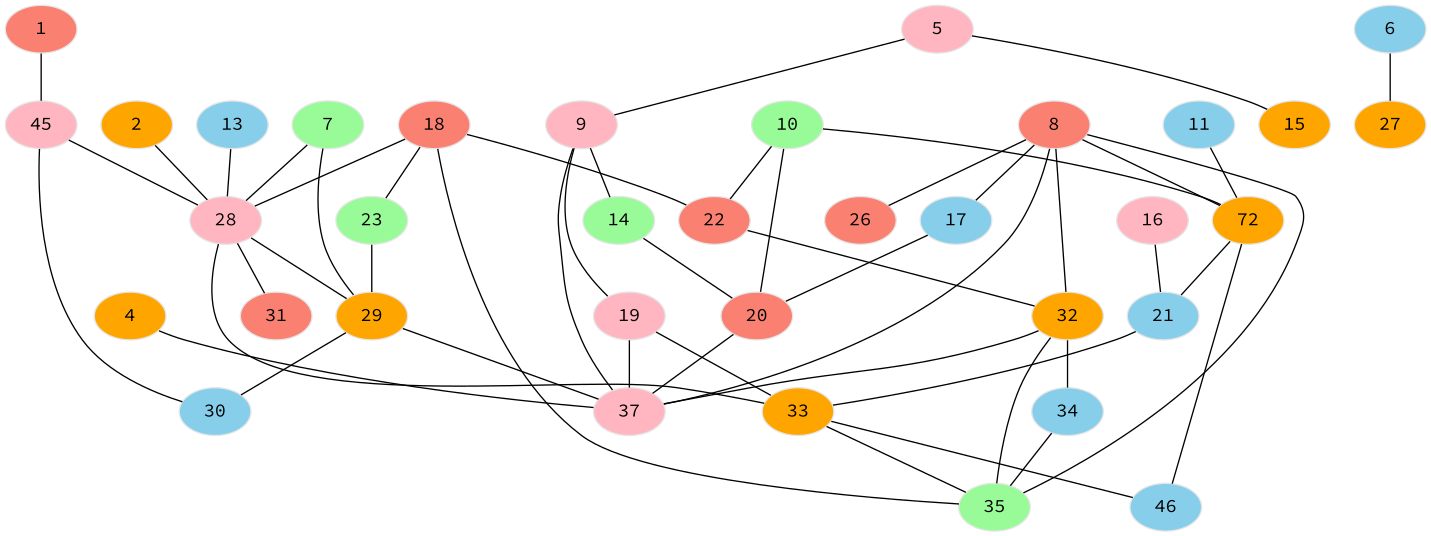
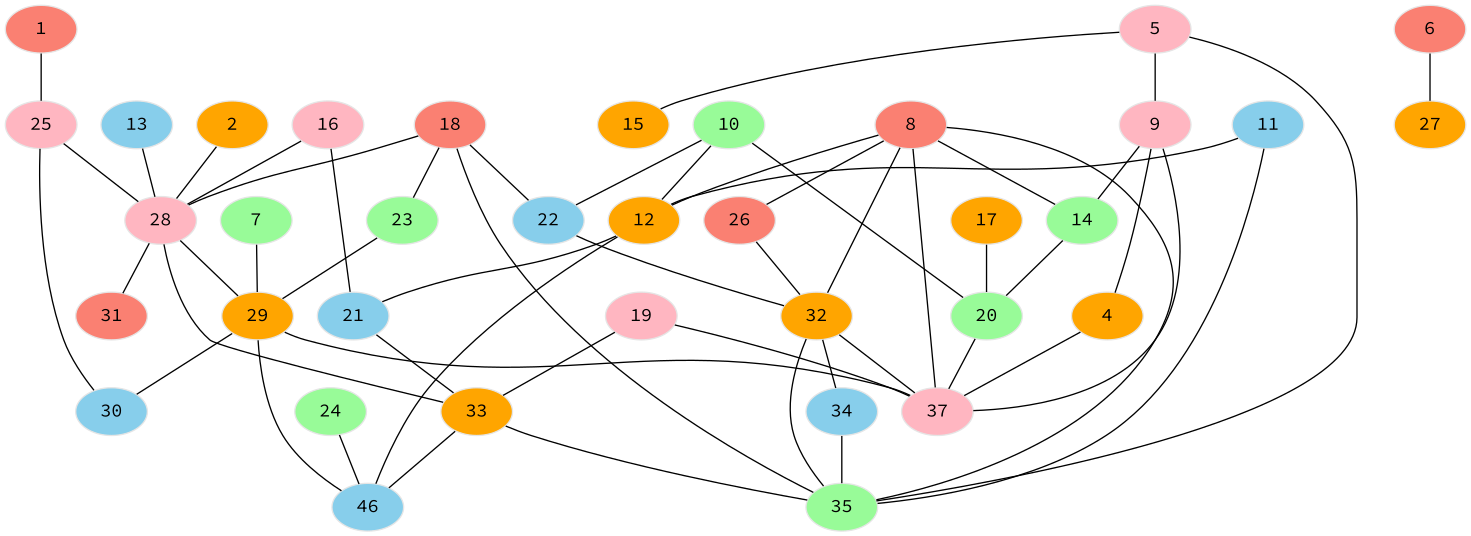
node "6": fillcolor skyblue -> salmon
node "45": label "45" -> "25"
edge "7" -- "28": now "16" -- "28"
edge "8" -- "17": now "8" -- "14"
node "22": fillcolor salmon -> skyblue
node "17": fillcolor skyblue -> orange
node "72": label "72" -> "12"
edge "9" -- "19": now "9" -- "4"
edge "26" -- "32": added
node "20": fillcolor salmon -> palegreen
edge "5" -- "35": added
edge "11" -- "35": added
node "24": added
edge "29" -- "46": added
